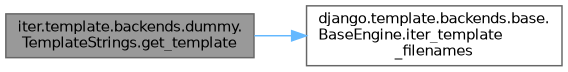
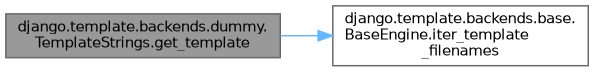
node "iter.template.backends.dummy. TemplateStrings.get_template": label "iter.template.backends.dummy. TemplateStrings.get_template" -> "django.template.backends.dummy. TemplateStrings.get_template"
